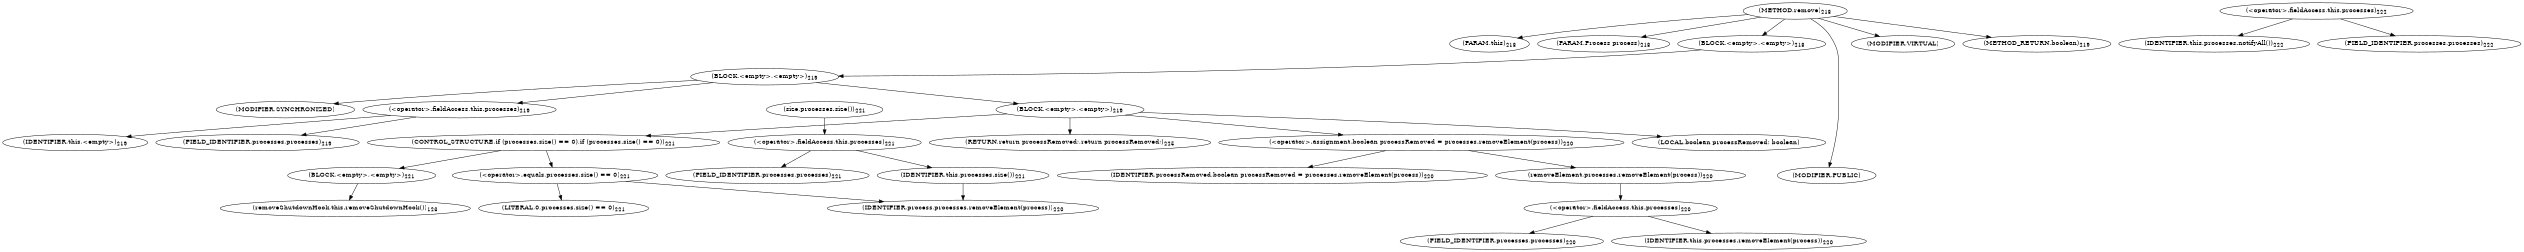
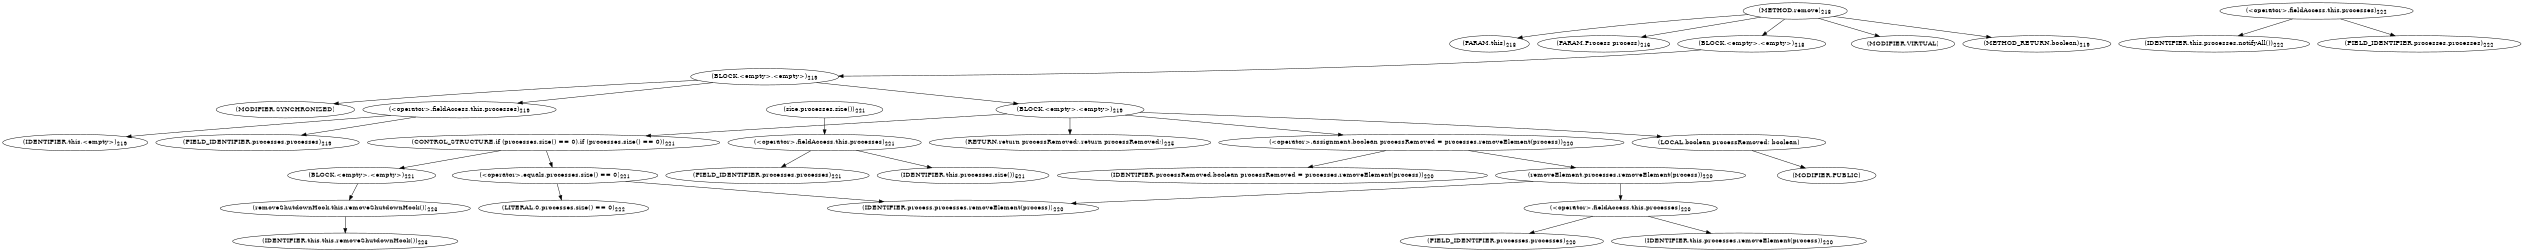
node "(PARAM,Process process)": text "218" -> "216"
edge "(METHOD,remove)" -> "(MODIFIER,PUBLIC)": now "(LOCAL,boolean processRemoved: boolean)" -> "(MODIFIER,PUBLIC)"
node "(IDENTIFIER,this,processes.size())": text "221" -> "521"
edge "(IDENTIFIER,this,processes.size())" -> "(IDENTIFIER,process,processes.removeElement(process))": now "(removeElement,processes.removeElement(process))" -> "(IDENTIFIER,process,processes.removeElement(process))"
node "(removeShutdownHook,this.removeShutdownHook())": text "123" -> "223"
node "(LITERAL,0,processes.size() == 0)": text "221" -> "222"
node "(IDENTIFIER,this,this.removeShutdownHook())": added
